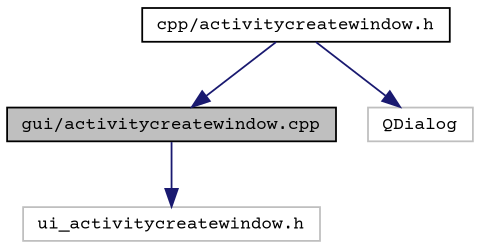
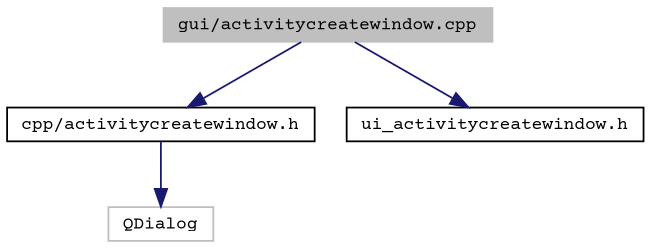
edge "cpp/activitycreatewindow.h" -> "gui/activitycreatewindow.cpp": reversed
node "gui/activitycreatewindow.cpp": color black -> grey75
node "ui_activitycreatewindow.h": color grey75 -> black
